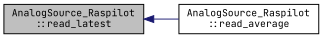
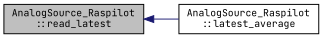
node "AnalogSource_Raspilot ::read_average": label "AnalogSource_Raspilot ::read_average" -> "AnalogSource_Raspilot ::latest_average"
